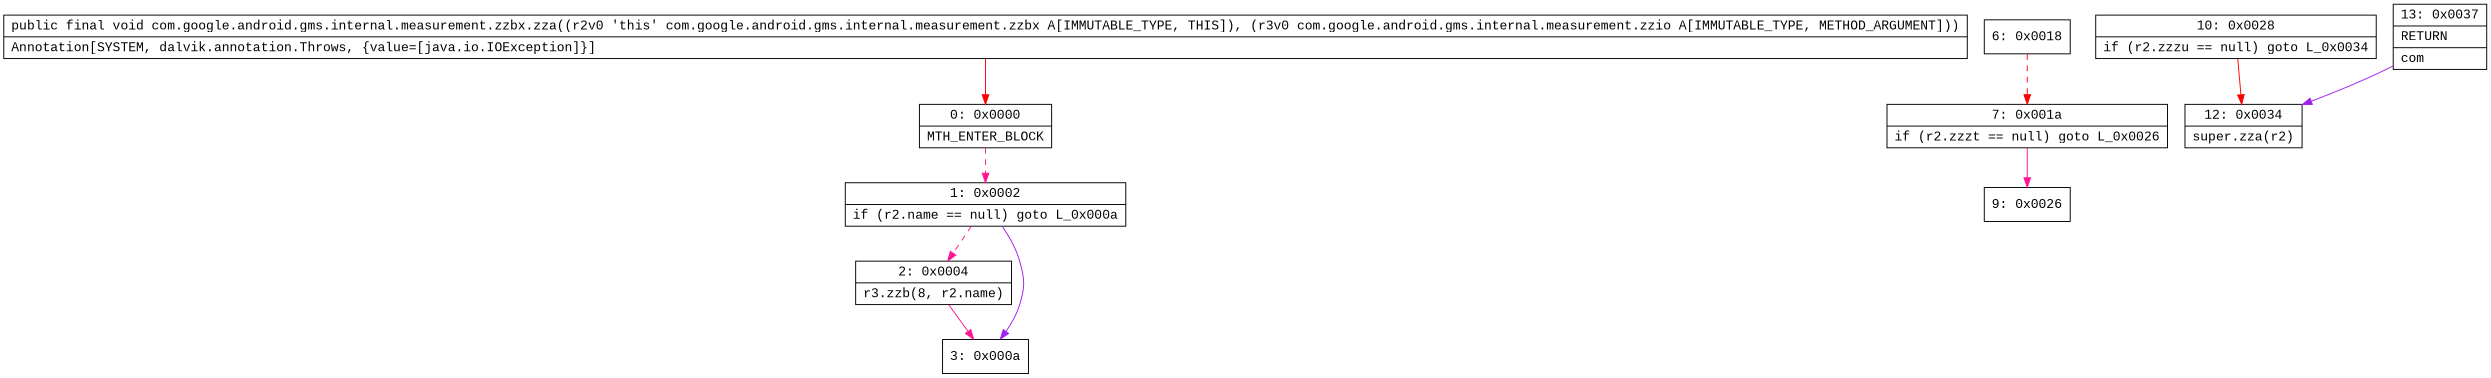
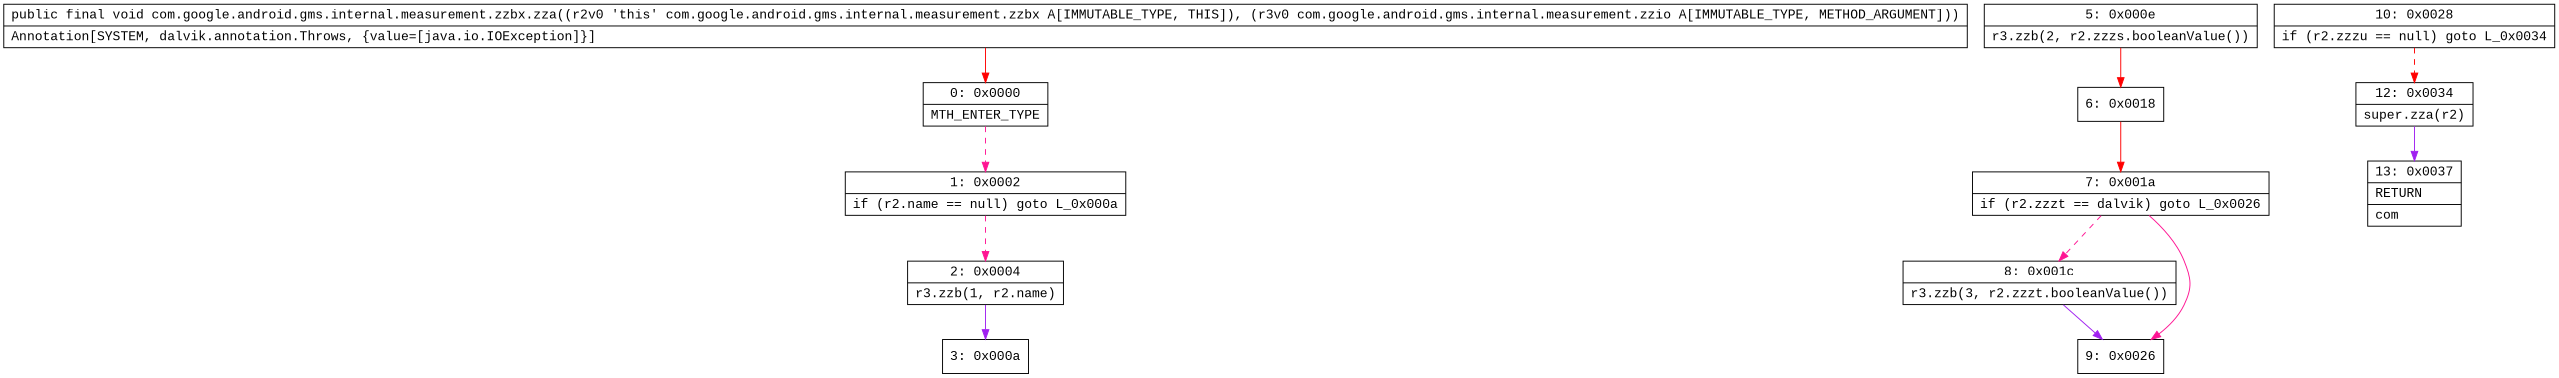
node "5: 0x000e": added
edge "6: 0x0018" -> "7: 0x001a": style dashed -> solid
edge "10: 0x0028" -> "12: 0x0034": style solid -> dashed
edge "13: 0x0037" -> "12: 0x0034": reversed
node "0: 0x0000": text "MTH_ENTER_BLOCK" -> "MTH_ENTER_TYPE"
node "7: 0x001a": text "if (r2.zzzt == null) goto L_0x0026" -> "if (r2.zzzt == dalvik) goto L_0x0026"
edge "1: 0x0002" -> "3: 0x000a": removed
node "8: 0x001c": added
node "2: 0x0004": text "r3.zzb(8, r2.name)" -> "r3.zzb(1, r2.name)"
edge "2: 0x0004" -> "3: 0x000a": color deeppink -> purple
